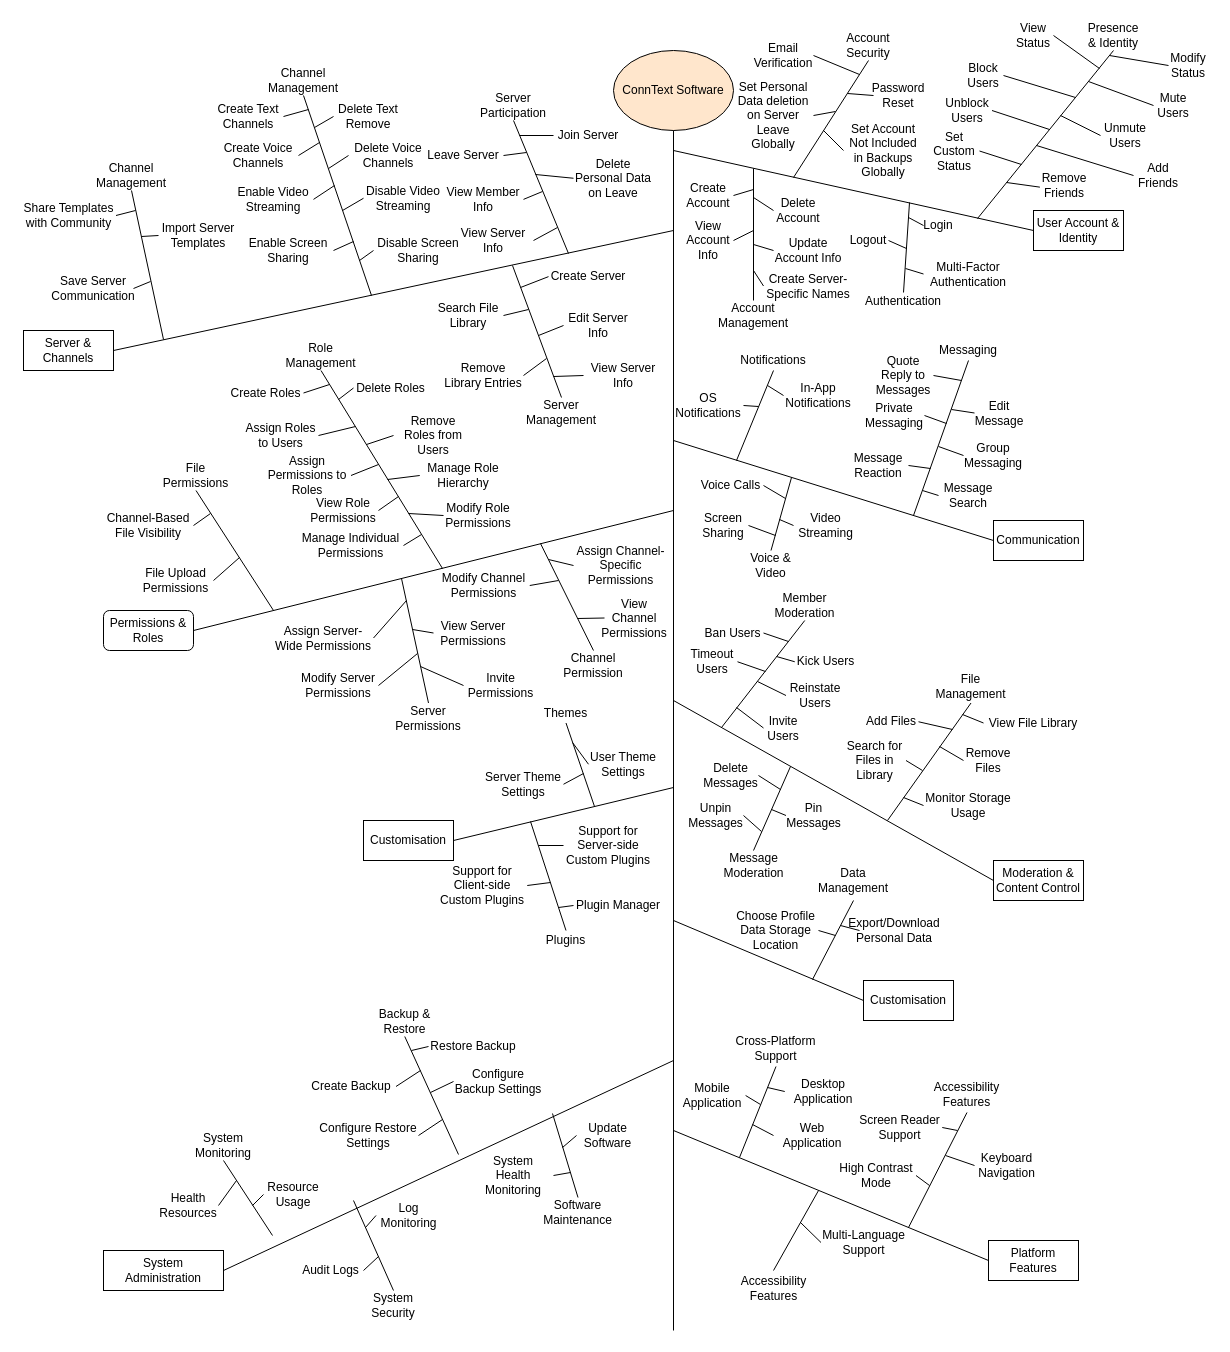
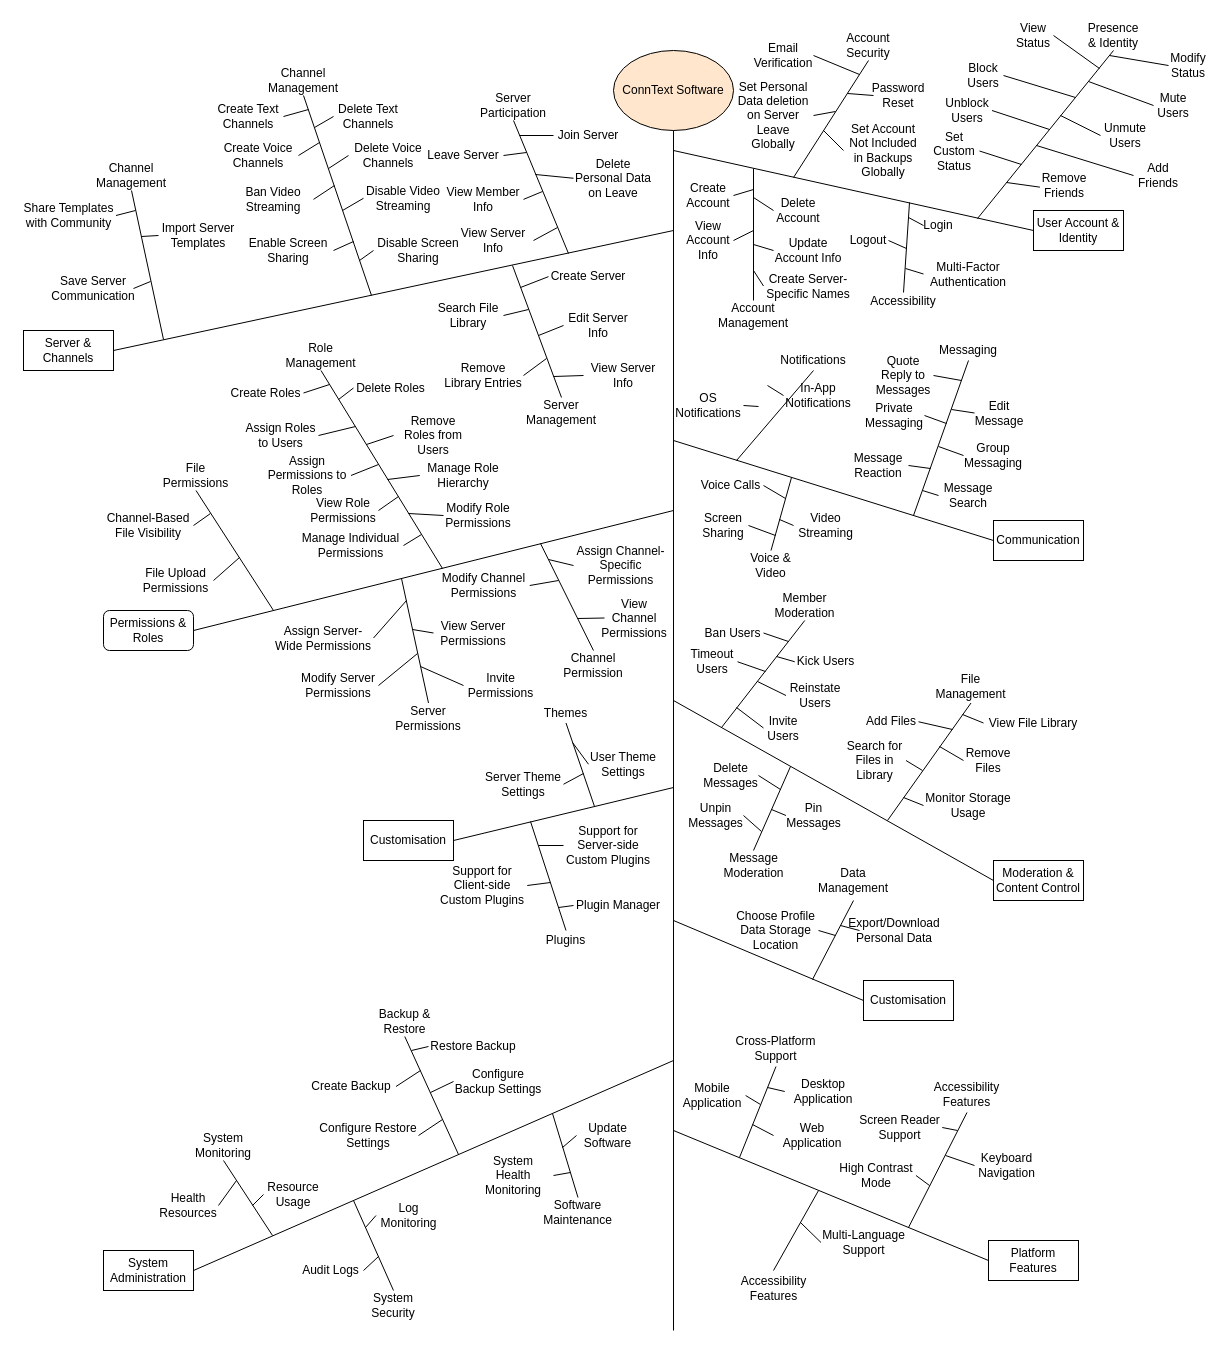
node "Delete Text Remove": label "Delete Text Remove" -> "Delete Text Channels"
node "Enable Video Streaming": label "Enable Video Streaming" -> "Ban Video Streaming"
node "Authentication": label "Authentication" -> "Accessibility"
node "Notifications": moved (774, 361) -> (814, 361)
node "System Administration": size 120x40 -> 90x40
